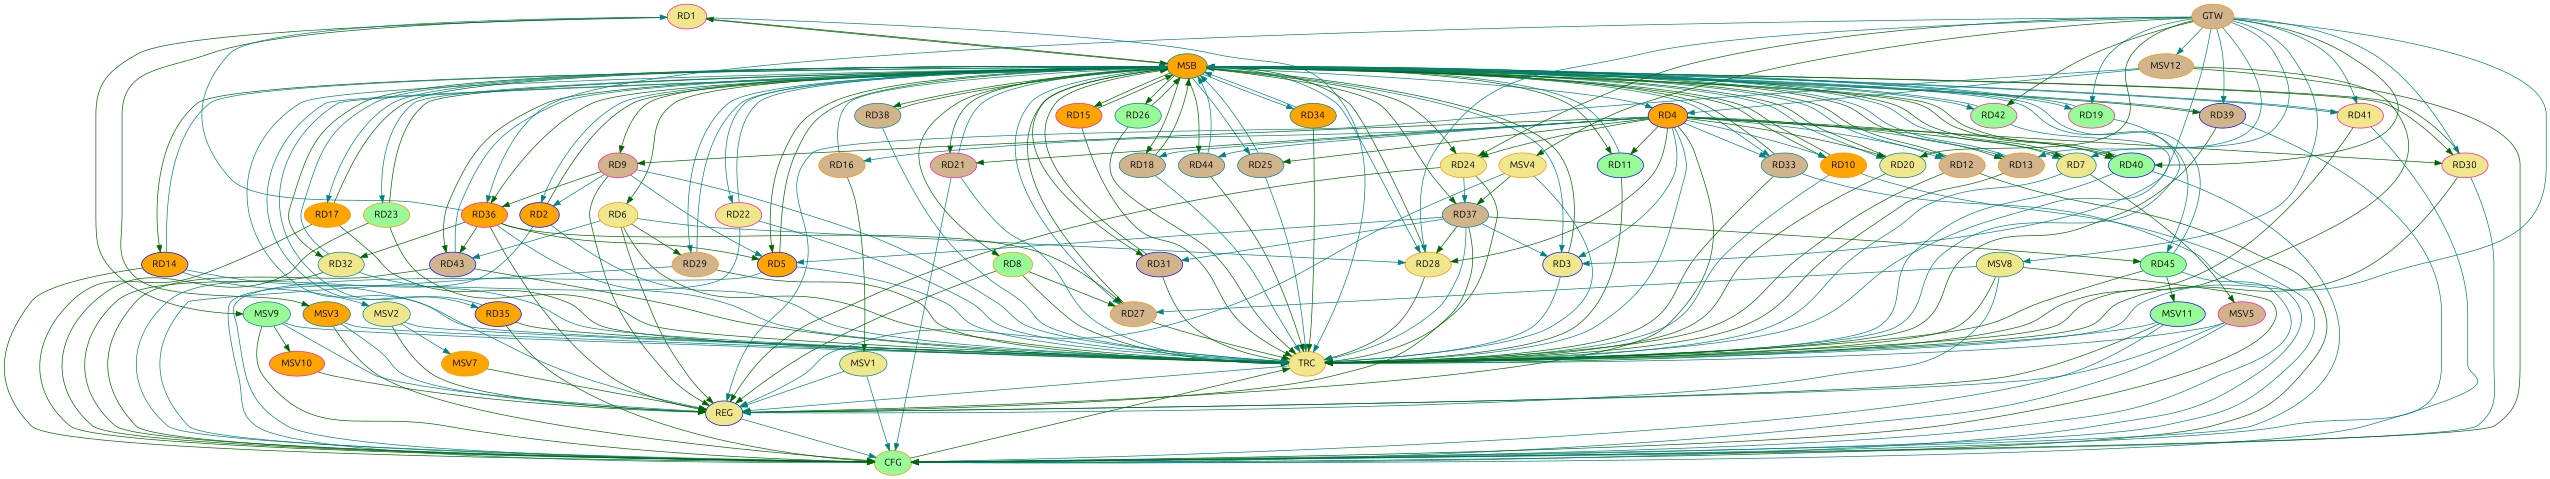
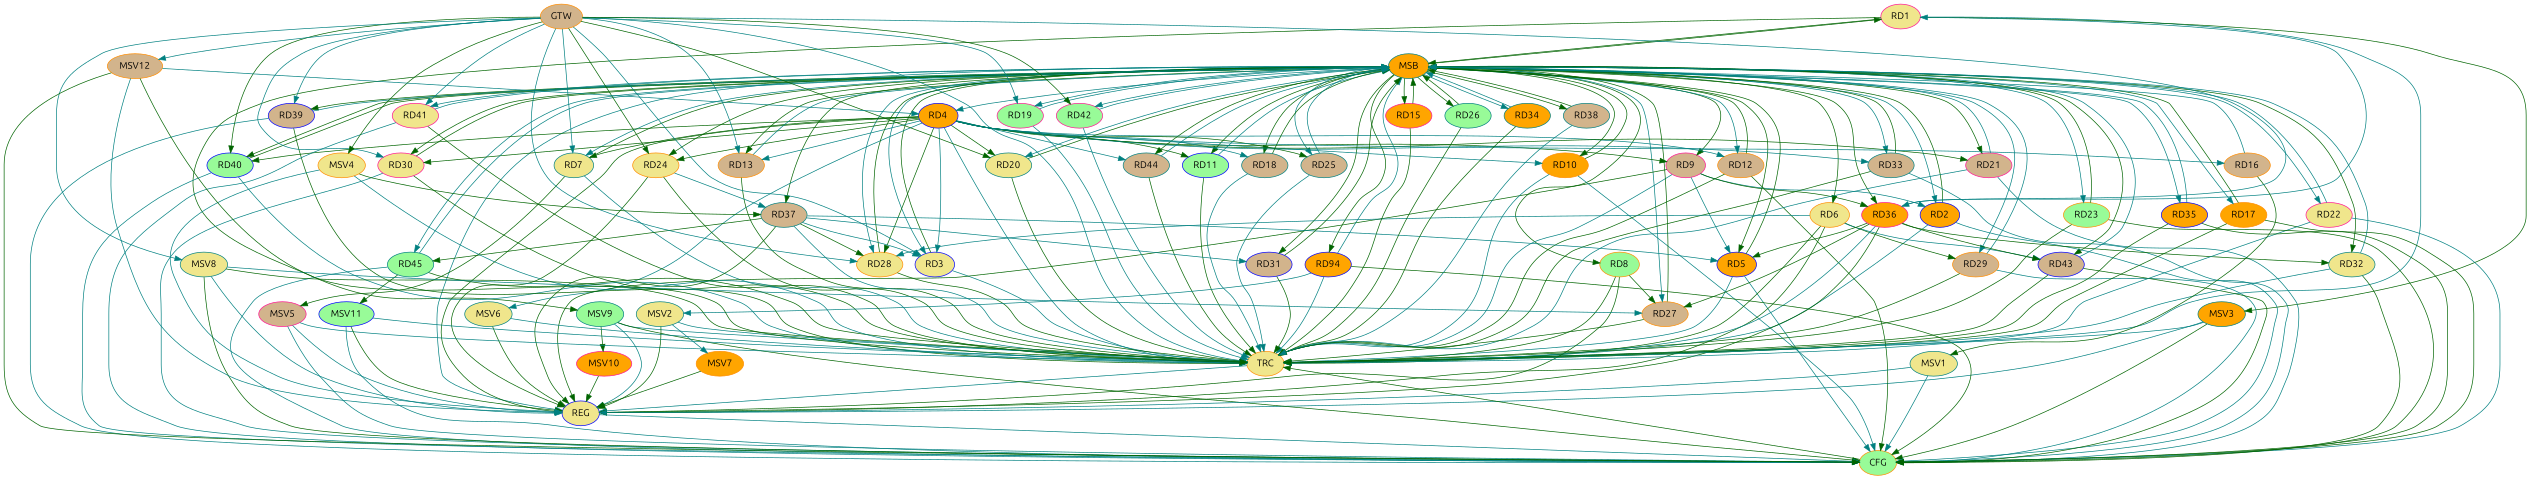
node "RD14": label "RD14" -> "RD94"
node "MSV6": added
